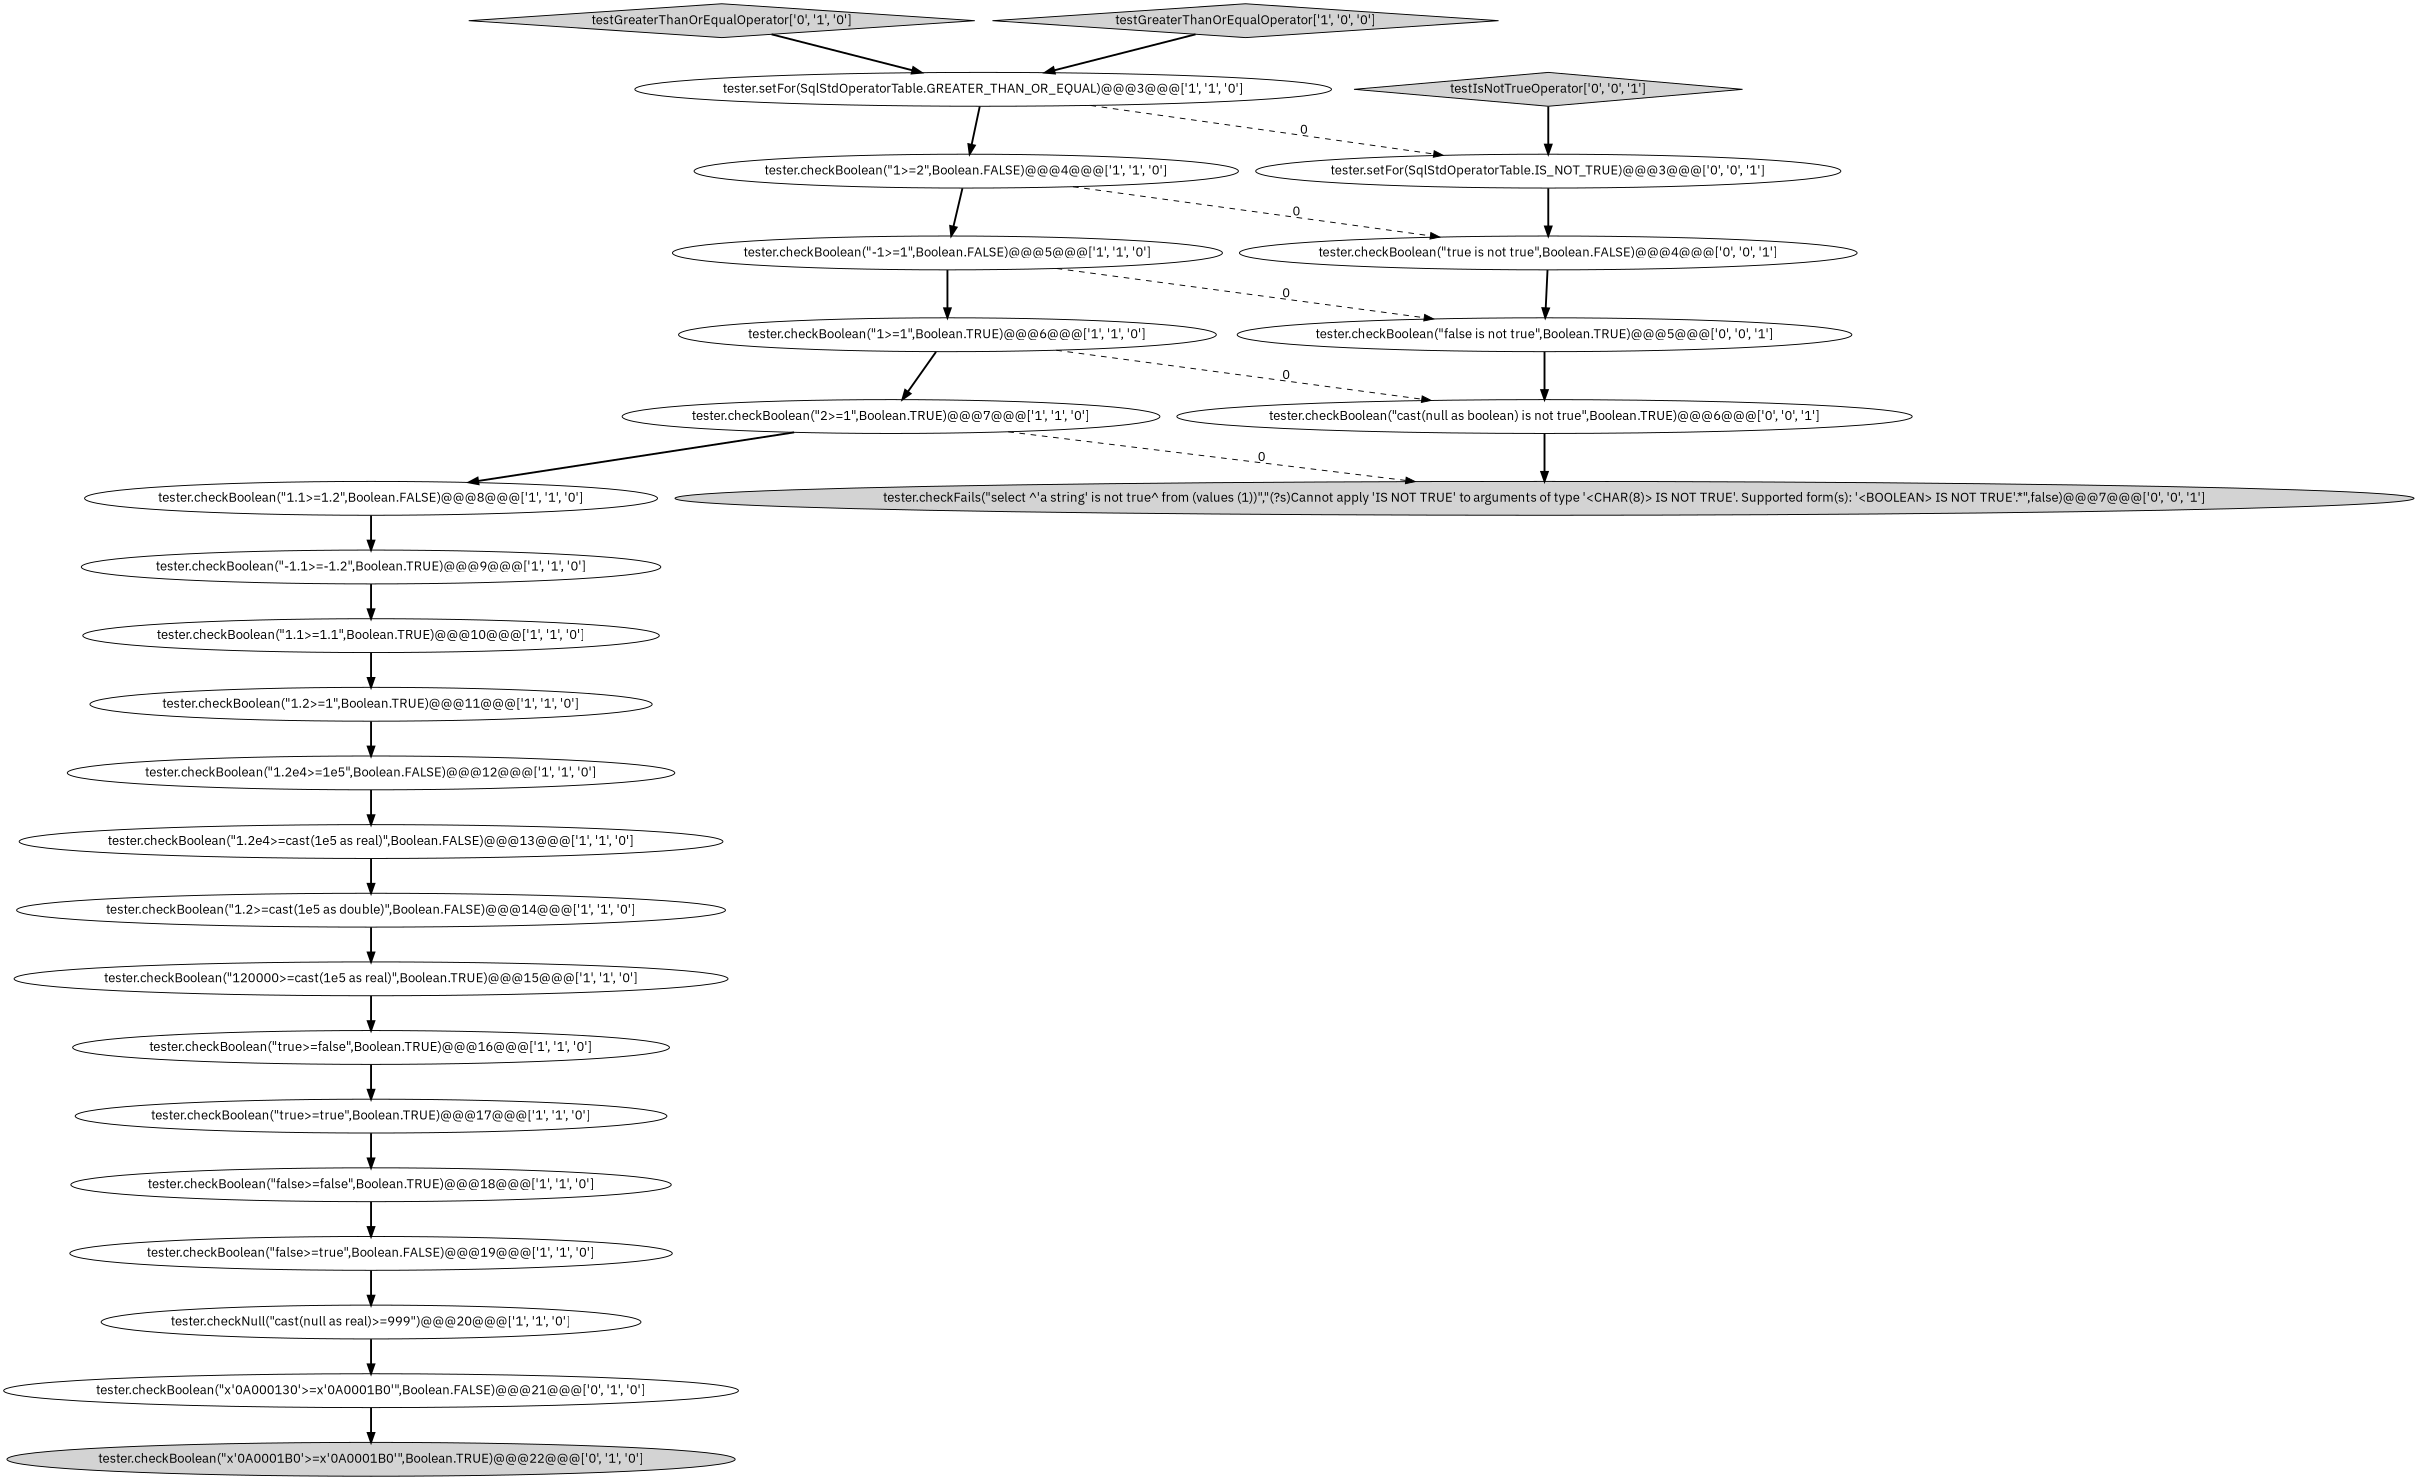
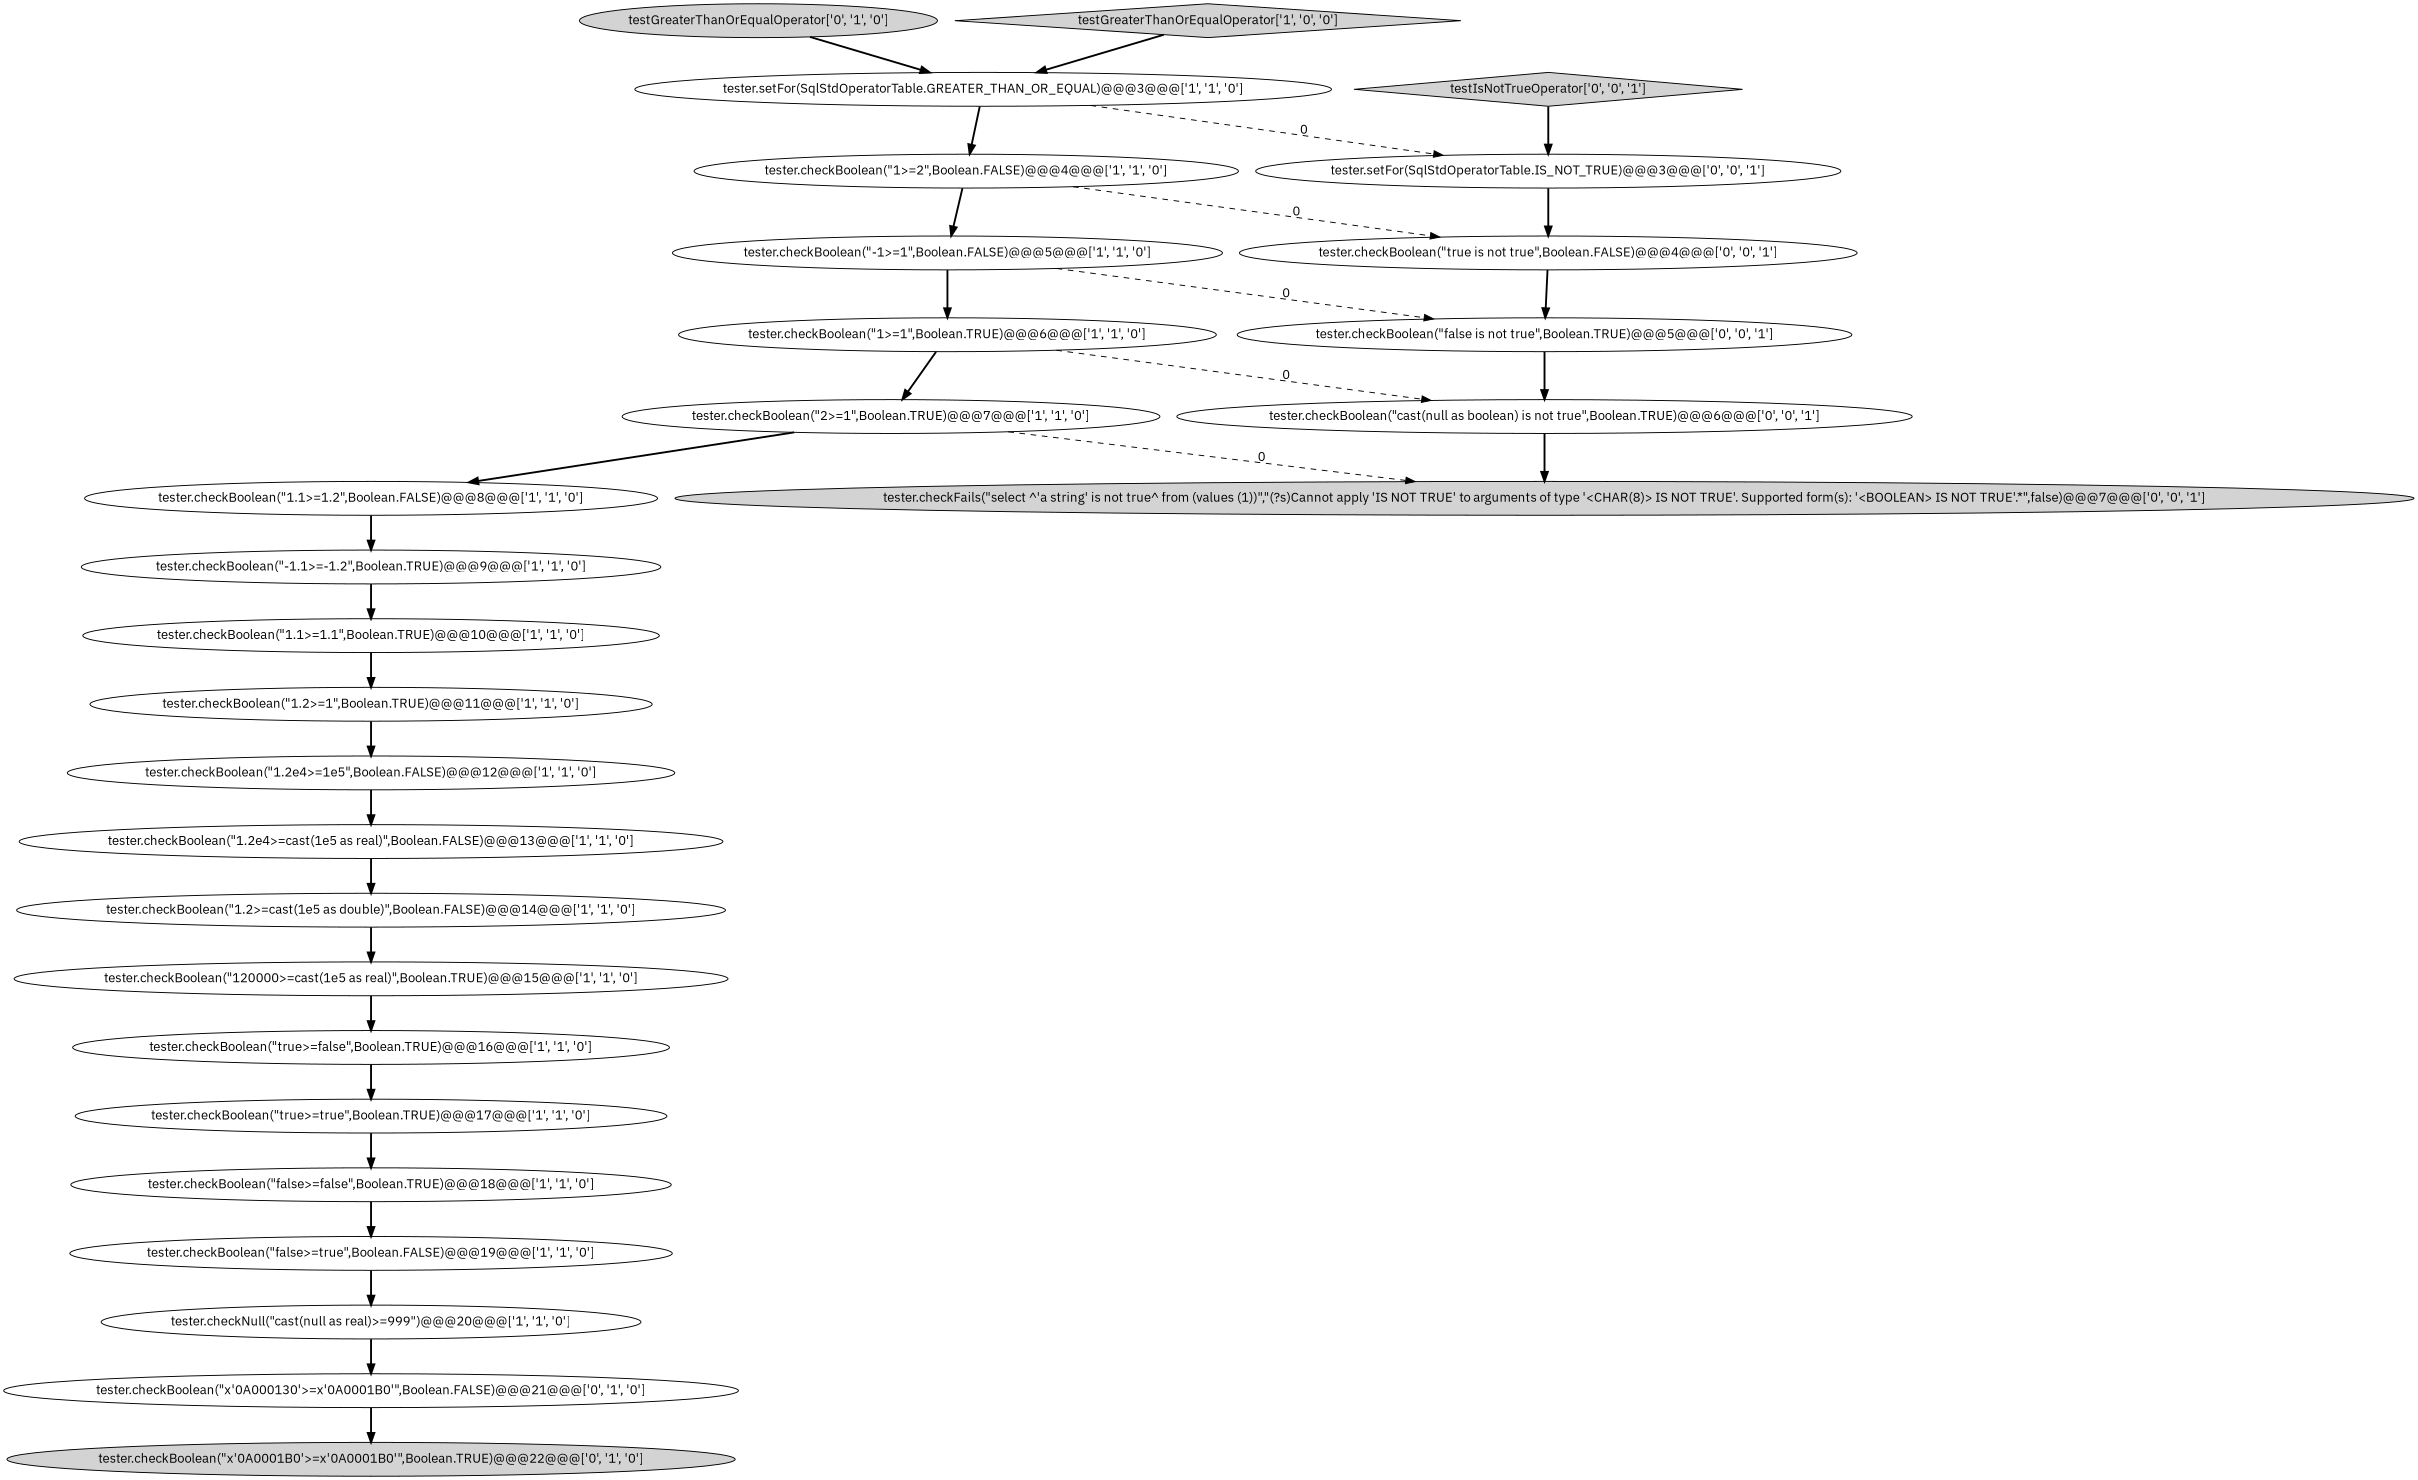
node "testGreaterThanOrEqualOperator['0', '1', '0']": shape diamond -> ellipse
